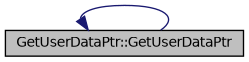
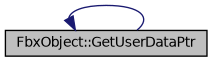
node "GetUserDataPtr::GetUserDataPtr": label "GetUserDataPtr::GetUserDataPtr" -> "FbxObject::GetUserDataPtr"
